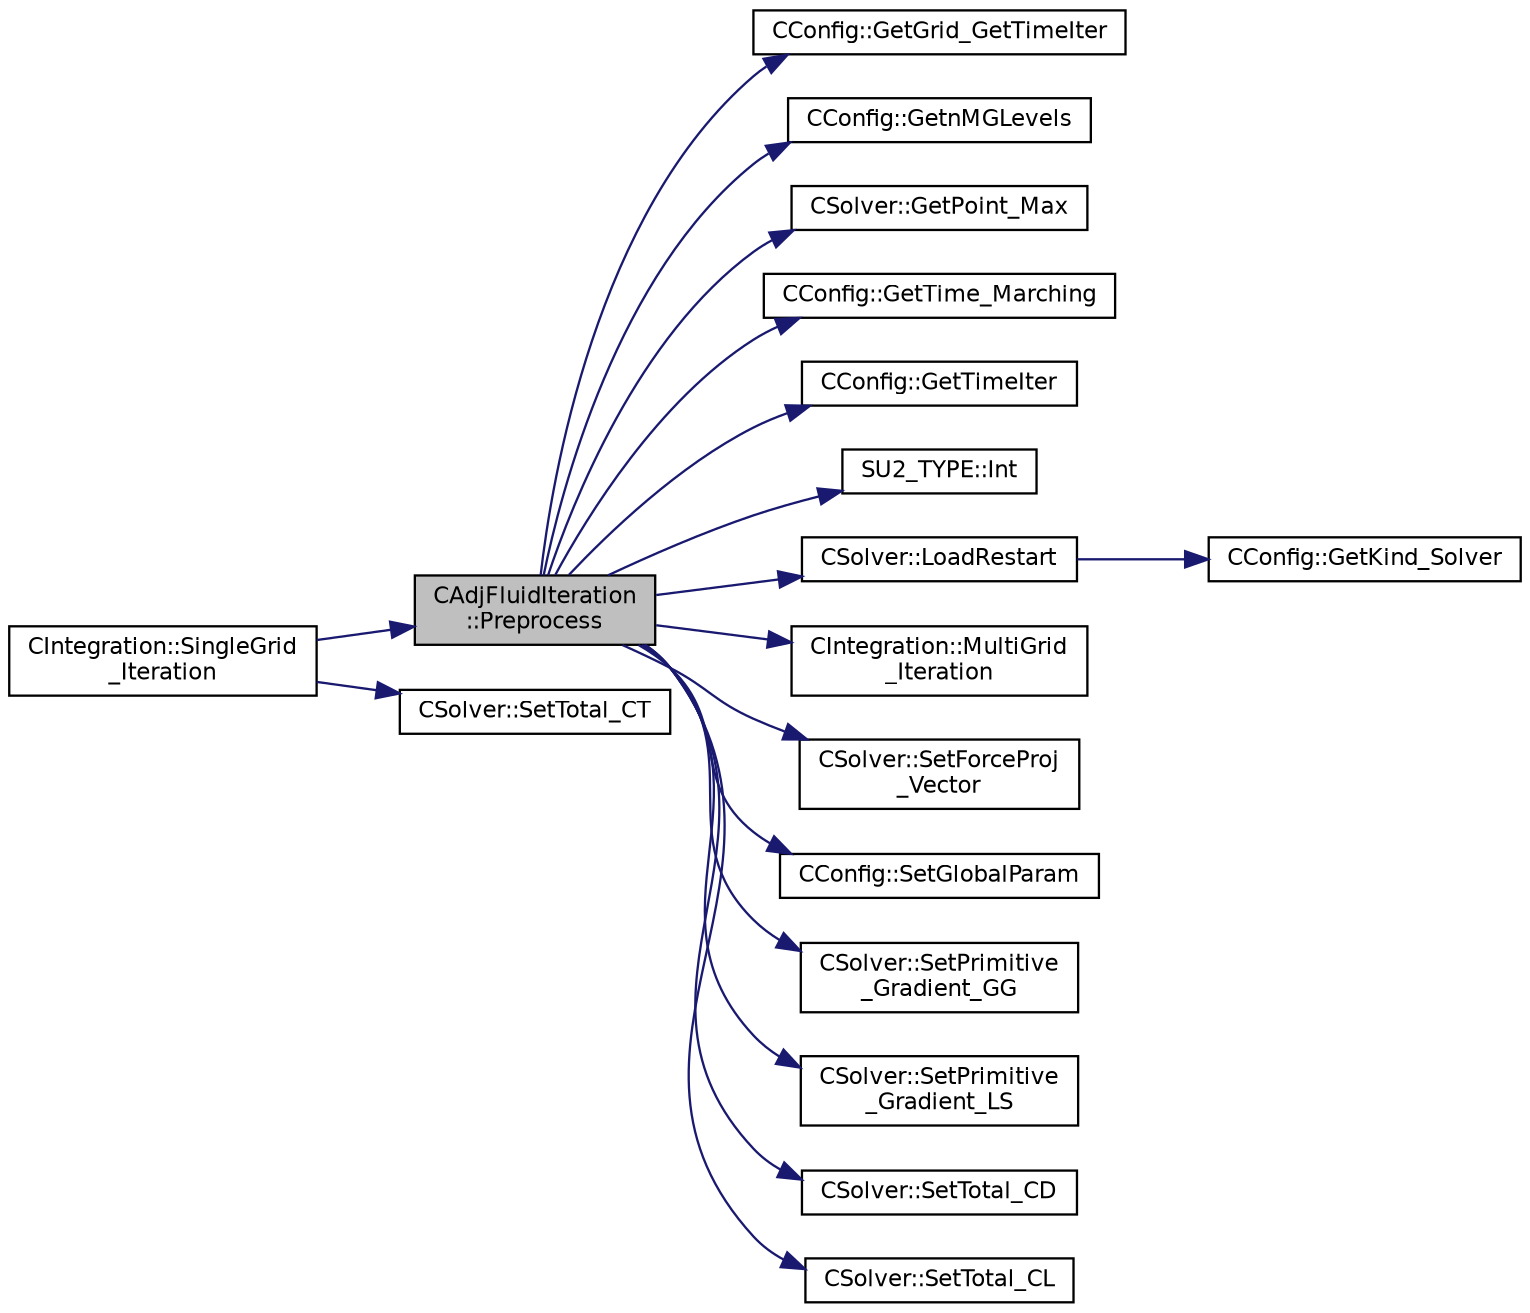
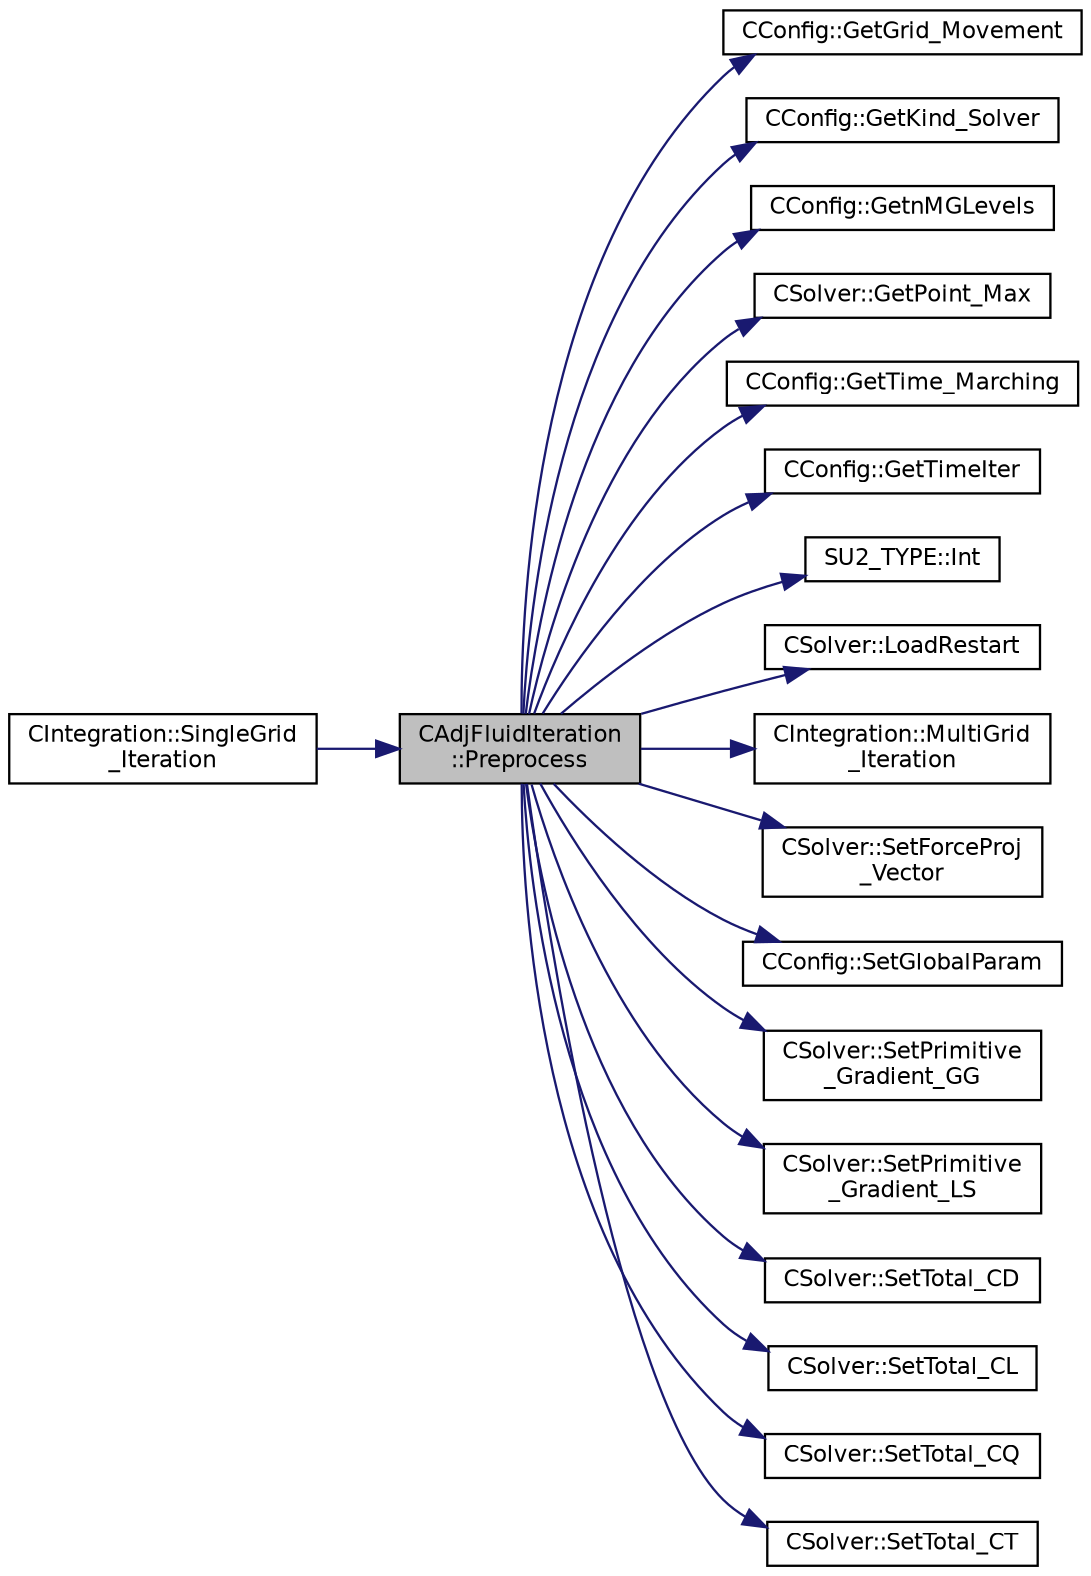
node "CConfig::GetGrid_GetTimeIter": label "CConfig::GetGrid_GetTimeIter" -> "CConfig::GetGrid_Movement"
edge "CSolver::LoadRestart" -> "CConfig::GetKind_Solver": now "CAdjFluidIteration ::Preprocess" -> "CConfig::GetKind_Solver"
edge "CIntegration::SingleGrid _Iteration" -> "CSolver::SetTotal_CT": now "CAdjFluidIteration ::Preprocess" -> "CSolver::SetTotal_CT"
node "CSolver::SetTotal_CQ": added
